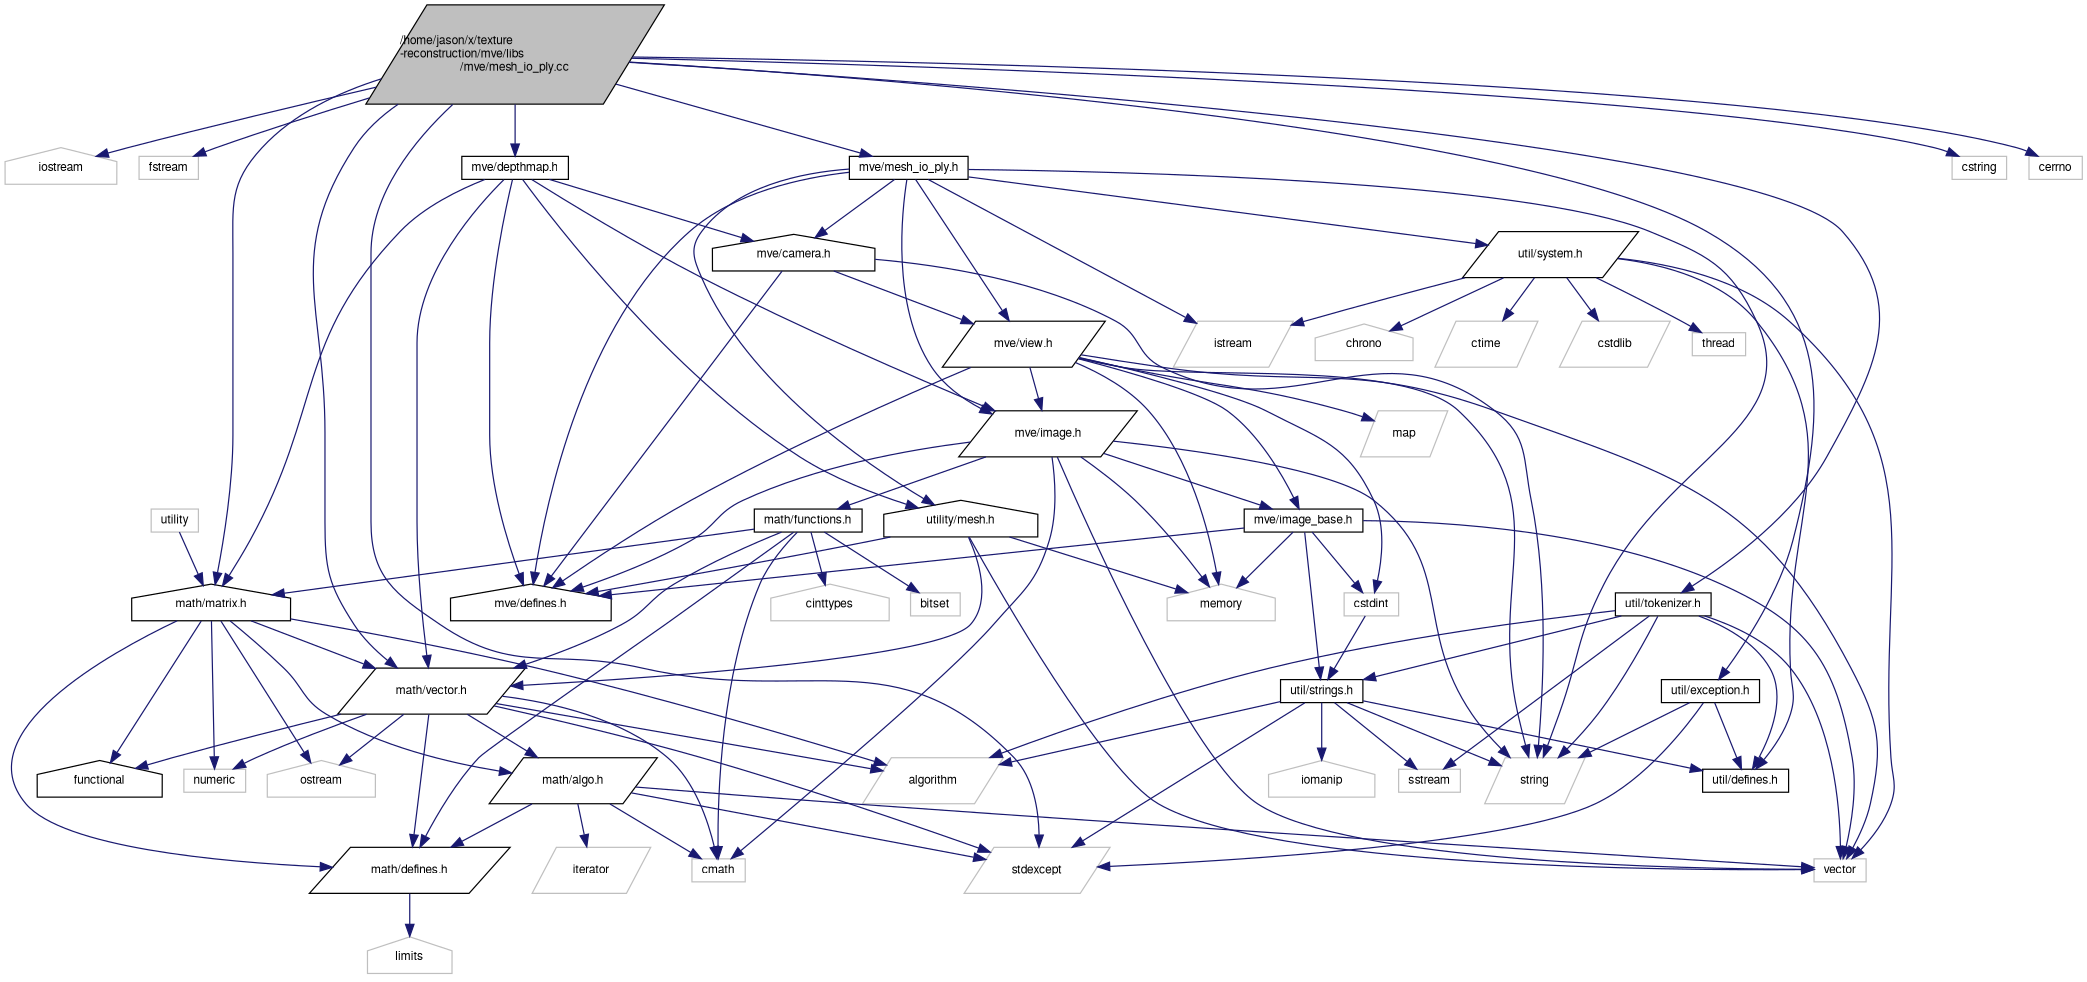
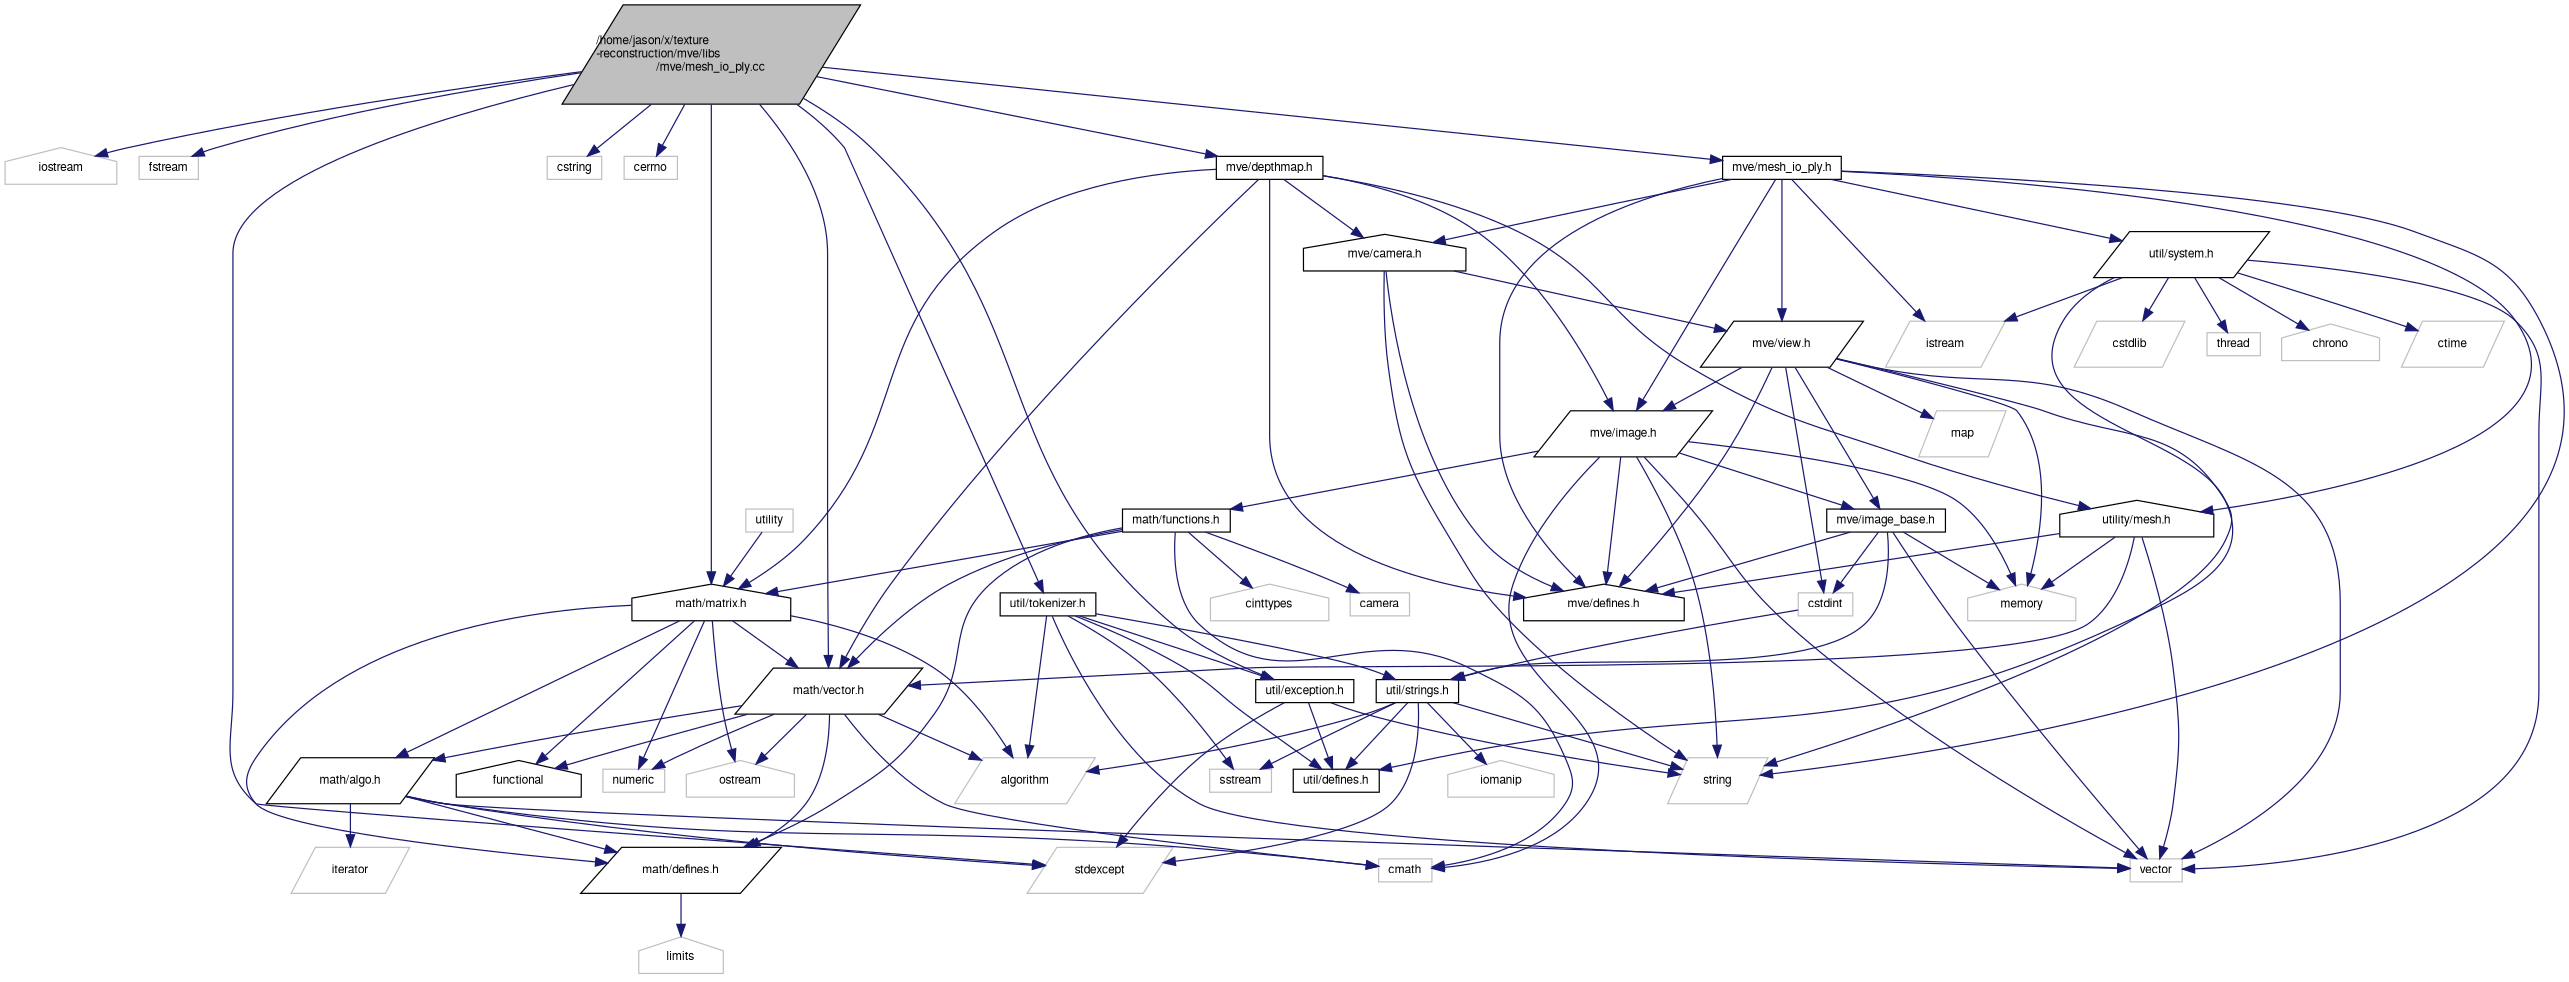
node "bitset": label "bitset" -> "camera"
edge "util/tokenizer.h" -> "string": now "util/tokenizer.h" -> "util/exception.h"
edge "math/vector.h" -> "stdexcept": removed
